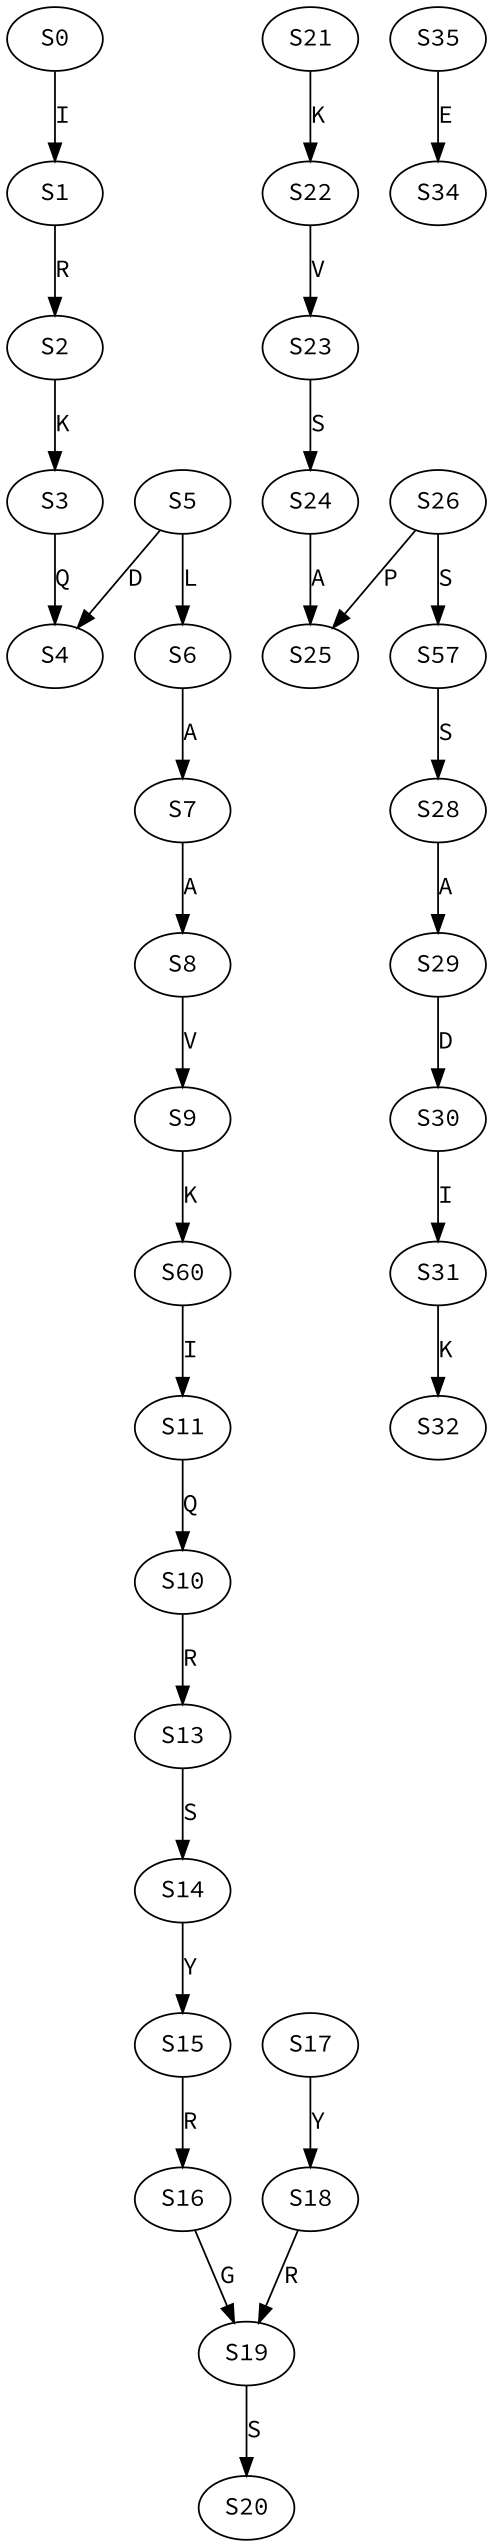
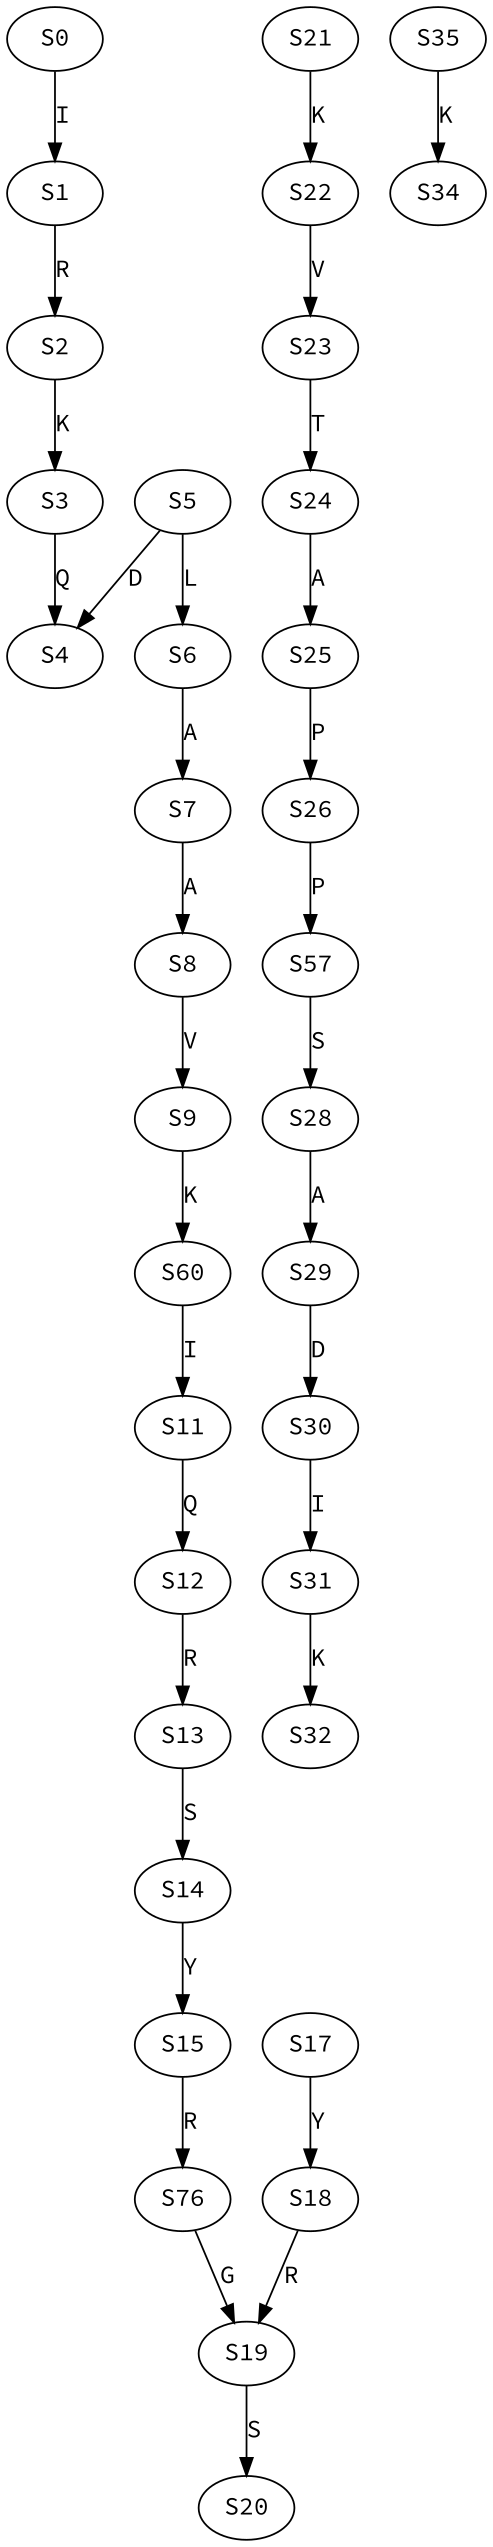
edge "S35" -> "S34": label "E" -> "K"
edge "S23" -> "S24": label "S" -> "T"
edge "S26" -> "S25": reversed
edge "S26" -> "S57": label "S" -> "P"
node "S10": label "S10" -> "S12"
node "S16": label "S16" -> "S76"
